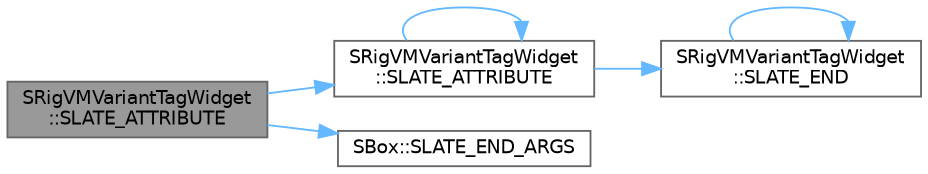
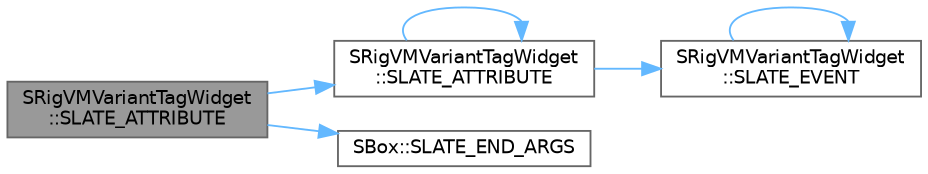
node "SRigVMVariantTagWidget ::SLATE_END": label "SRigVMVariantTagWidget ::SLATE_END" -> "SRigVMVariantTagWidget ::SLATE_EVENT"
